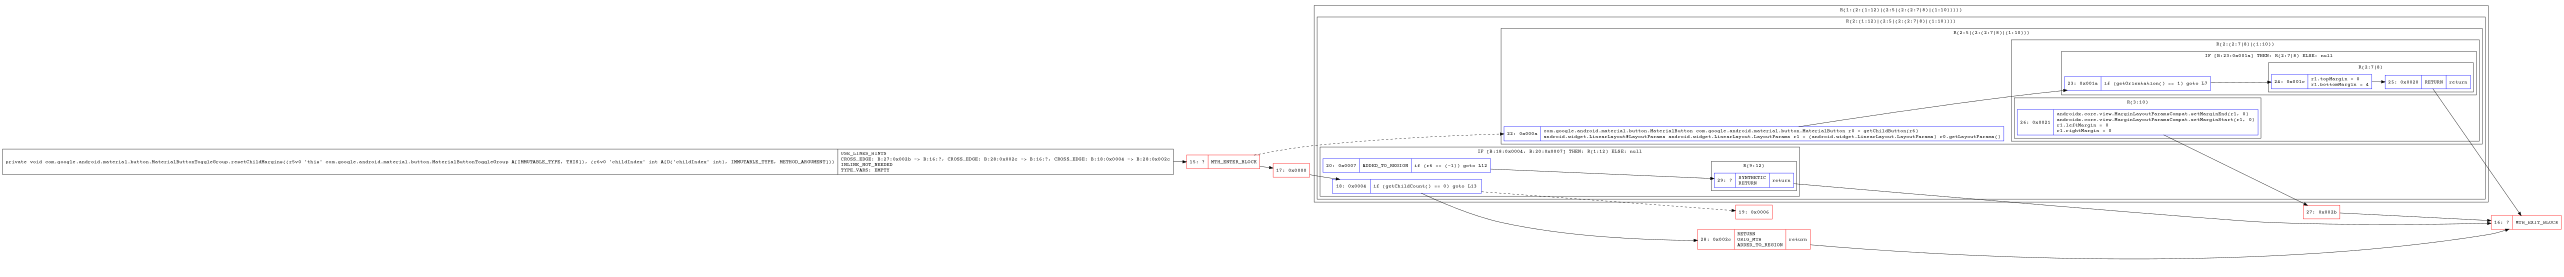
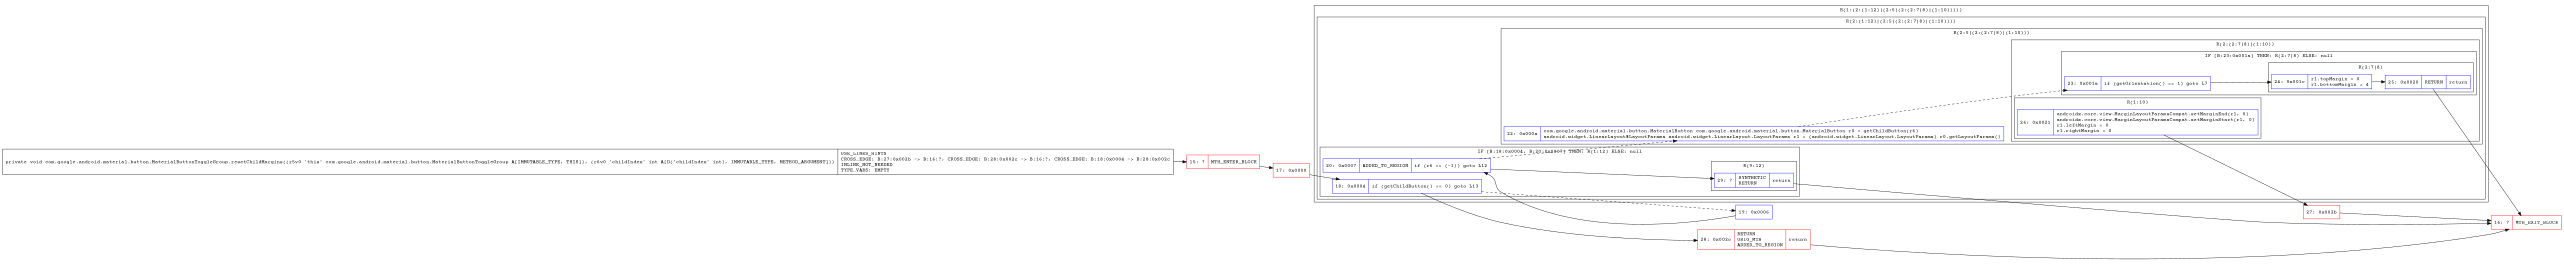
cluster "R(3:10)": label "R(3:10)" -> "R(1:10)"
edge "22: 0x000a" -> "23: 0x001a": style solid -> dashed
edge "15: ?" -> "22: 0x000a": now "20: 0x0007" -> "22: 0x000a"
node "18: 0x0004": text "if (getChildCount() == 0) goto L13" -> "if (getChildButton() == 0) goto L13"
node "19: 0x0006": color red -> blue
edge "19: 0x0006" -> "20: 0x0007": added
